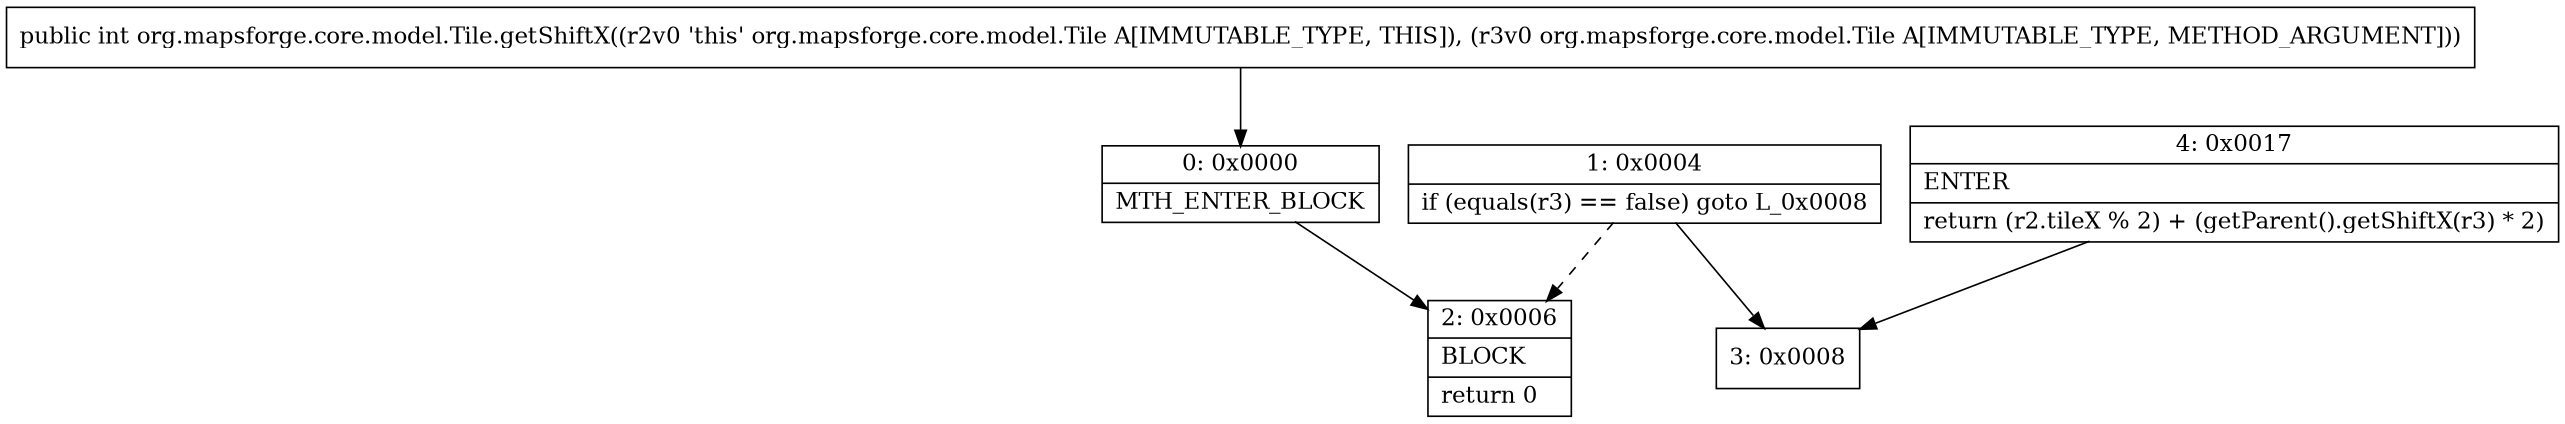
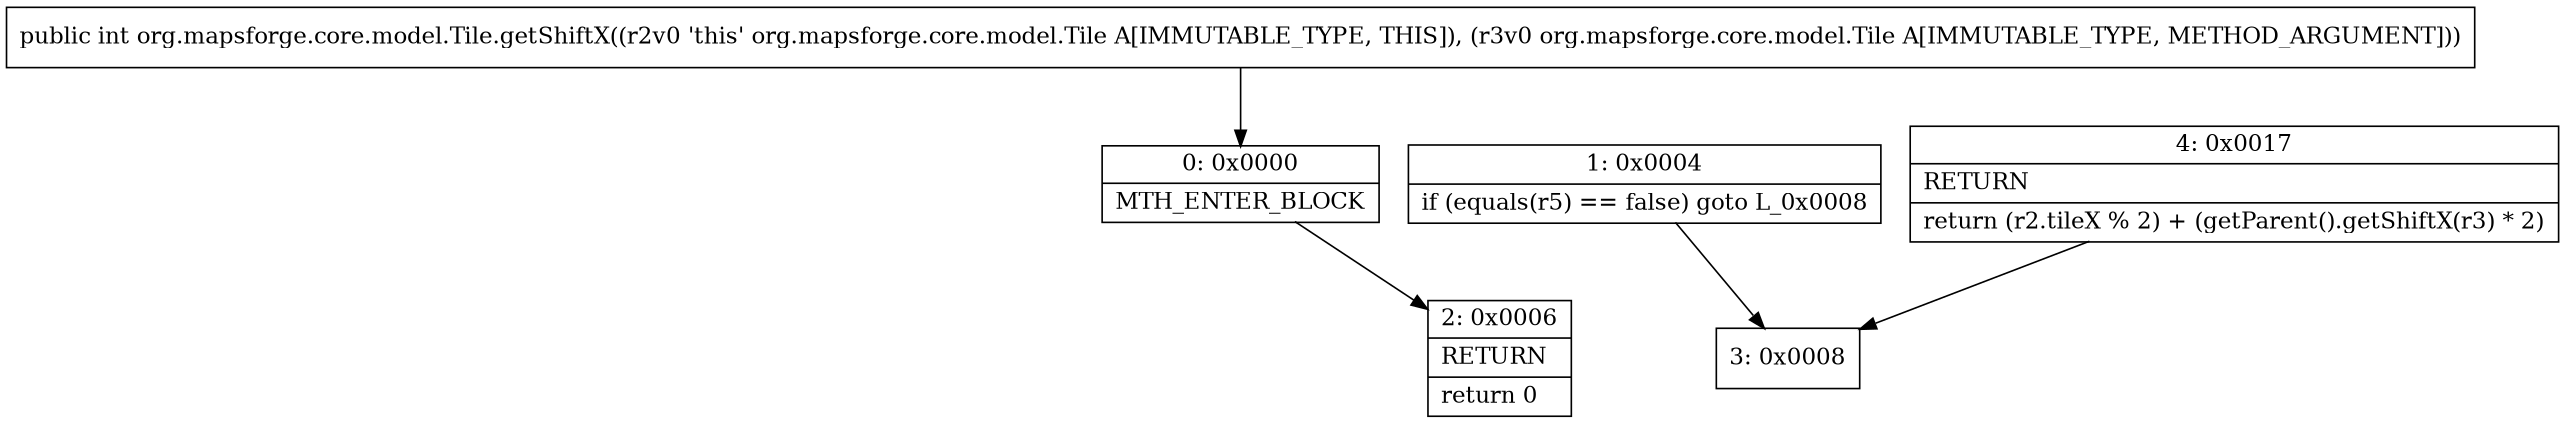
node "4: 0x0017": text "ENTER" -> "RETURN"
node "1: 0x0004": text "if (equals(r3) == false) goto L_0x0008" -> "if (equals(r5) == false) goto L_0x0008"
edge "1: 0x0004" -> "2: 0x0006": removed
node "2: 0x0006": text "BLOCK" -> "RETURN"
